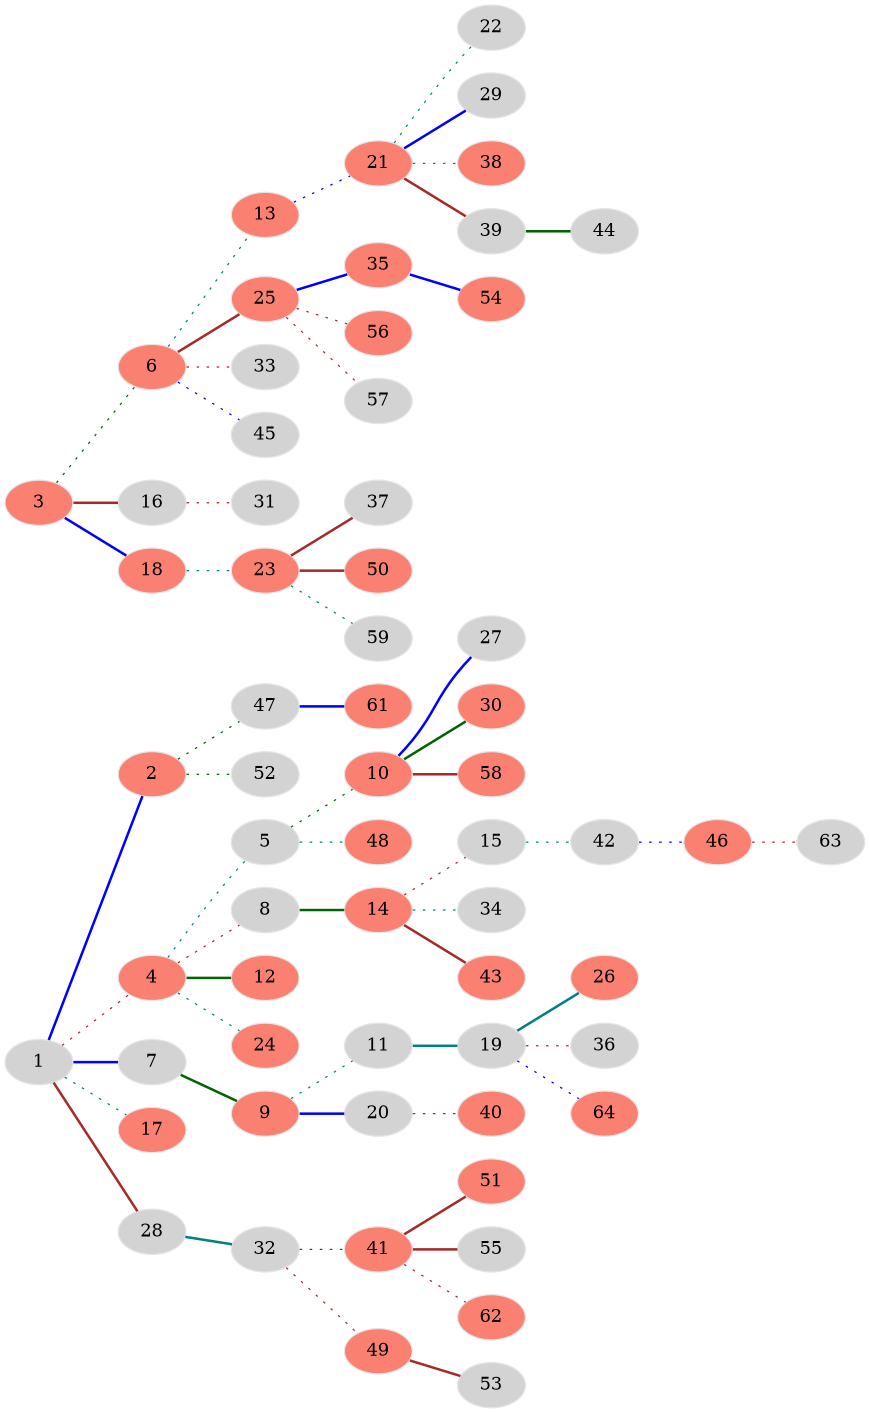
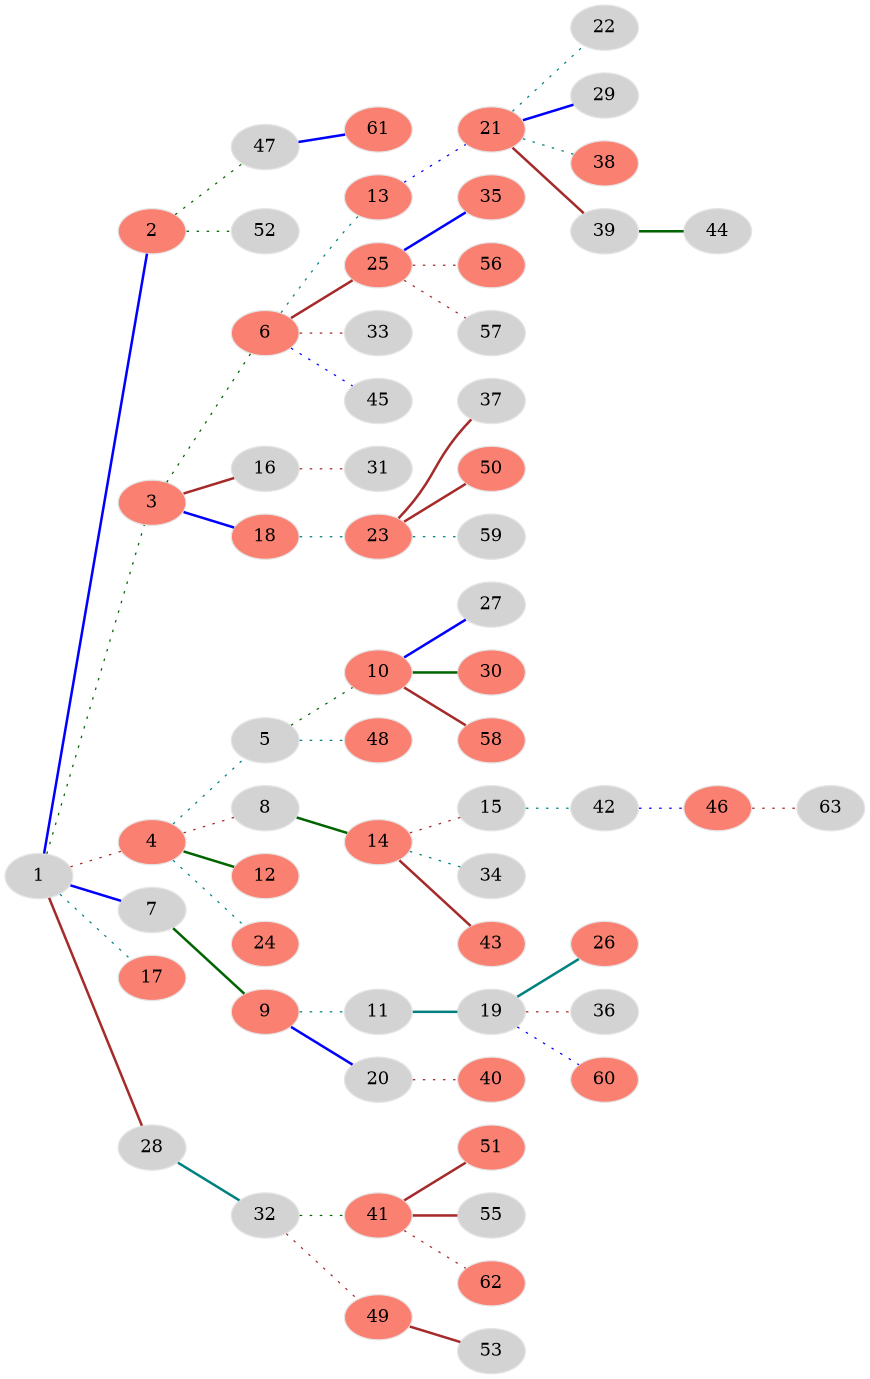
node "54": removed
edge "3" -- "1": added
node "64": label "64" -> "60"
